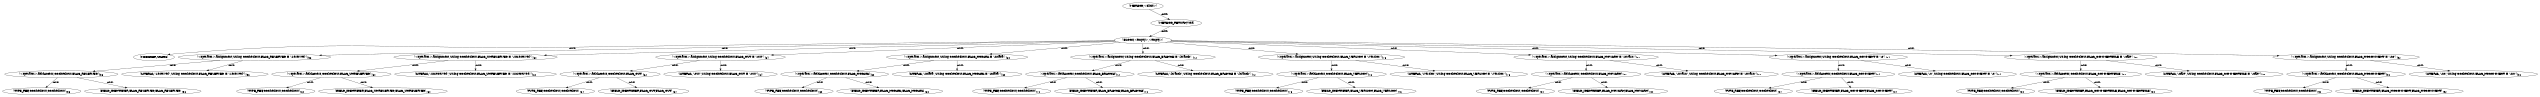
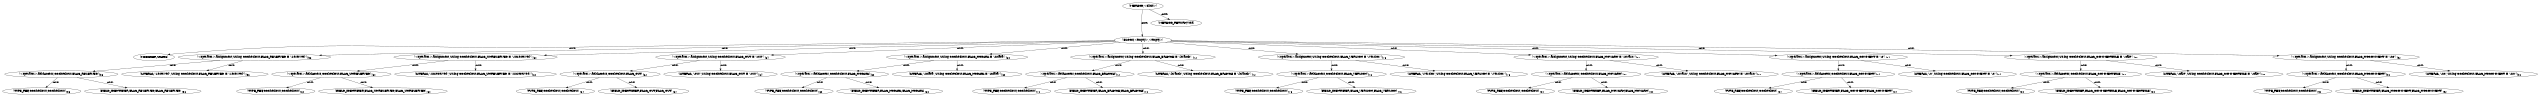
edge "(METHOD_RETURN,void)" -> "(BLOCK,<empty>,<empty>)": now "(METHOD,<clinit>)" -> "(BLOCK,<empty>,<empty>)"
